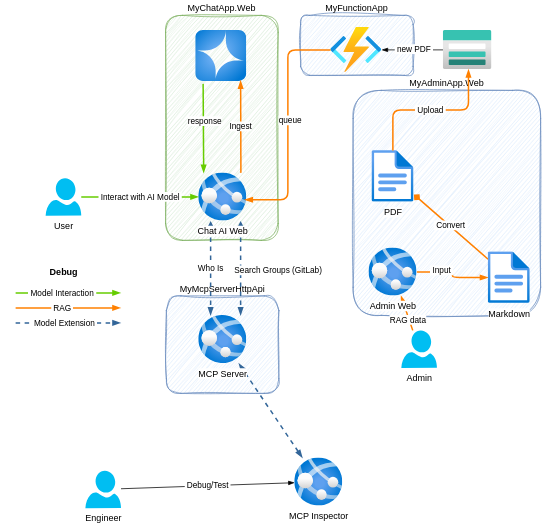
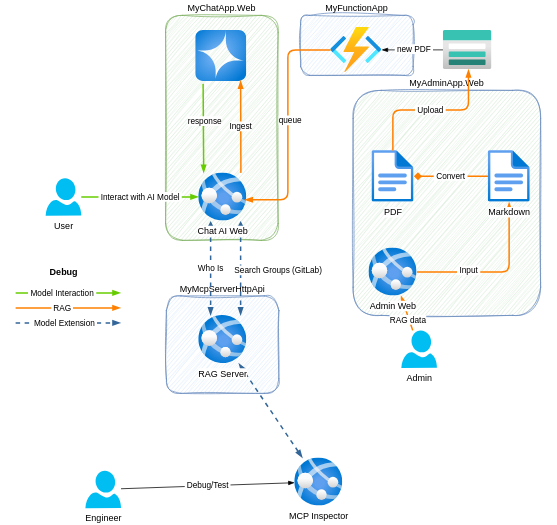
node "MyAdminApp.Web": fillcolor #dae8fc -> #d5e8d4
node "Markdown": moved (509, 278) -> (509, 176)
node "MCP Server": label "MCP Server" -> "RAG Server"
